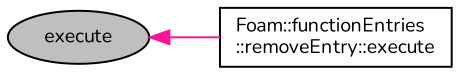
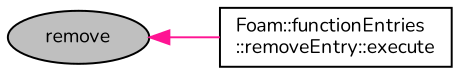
node "execute": label "execute" -> "remove"
